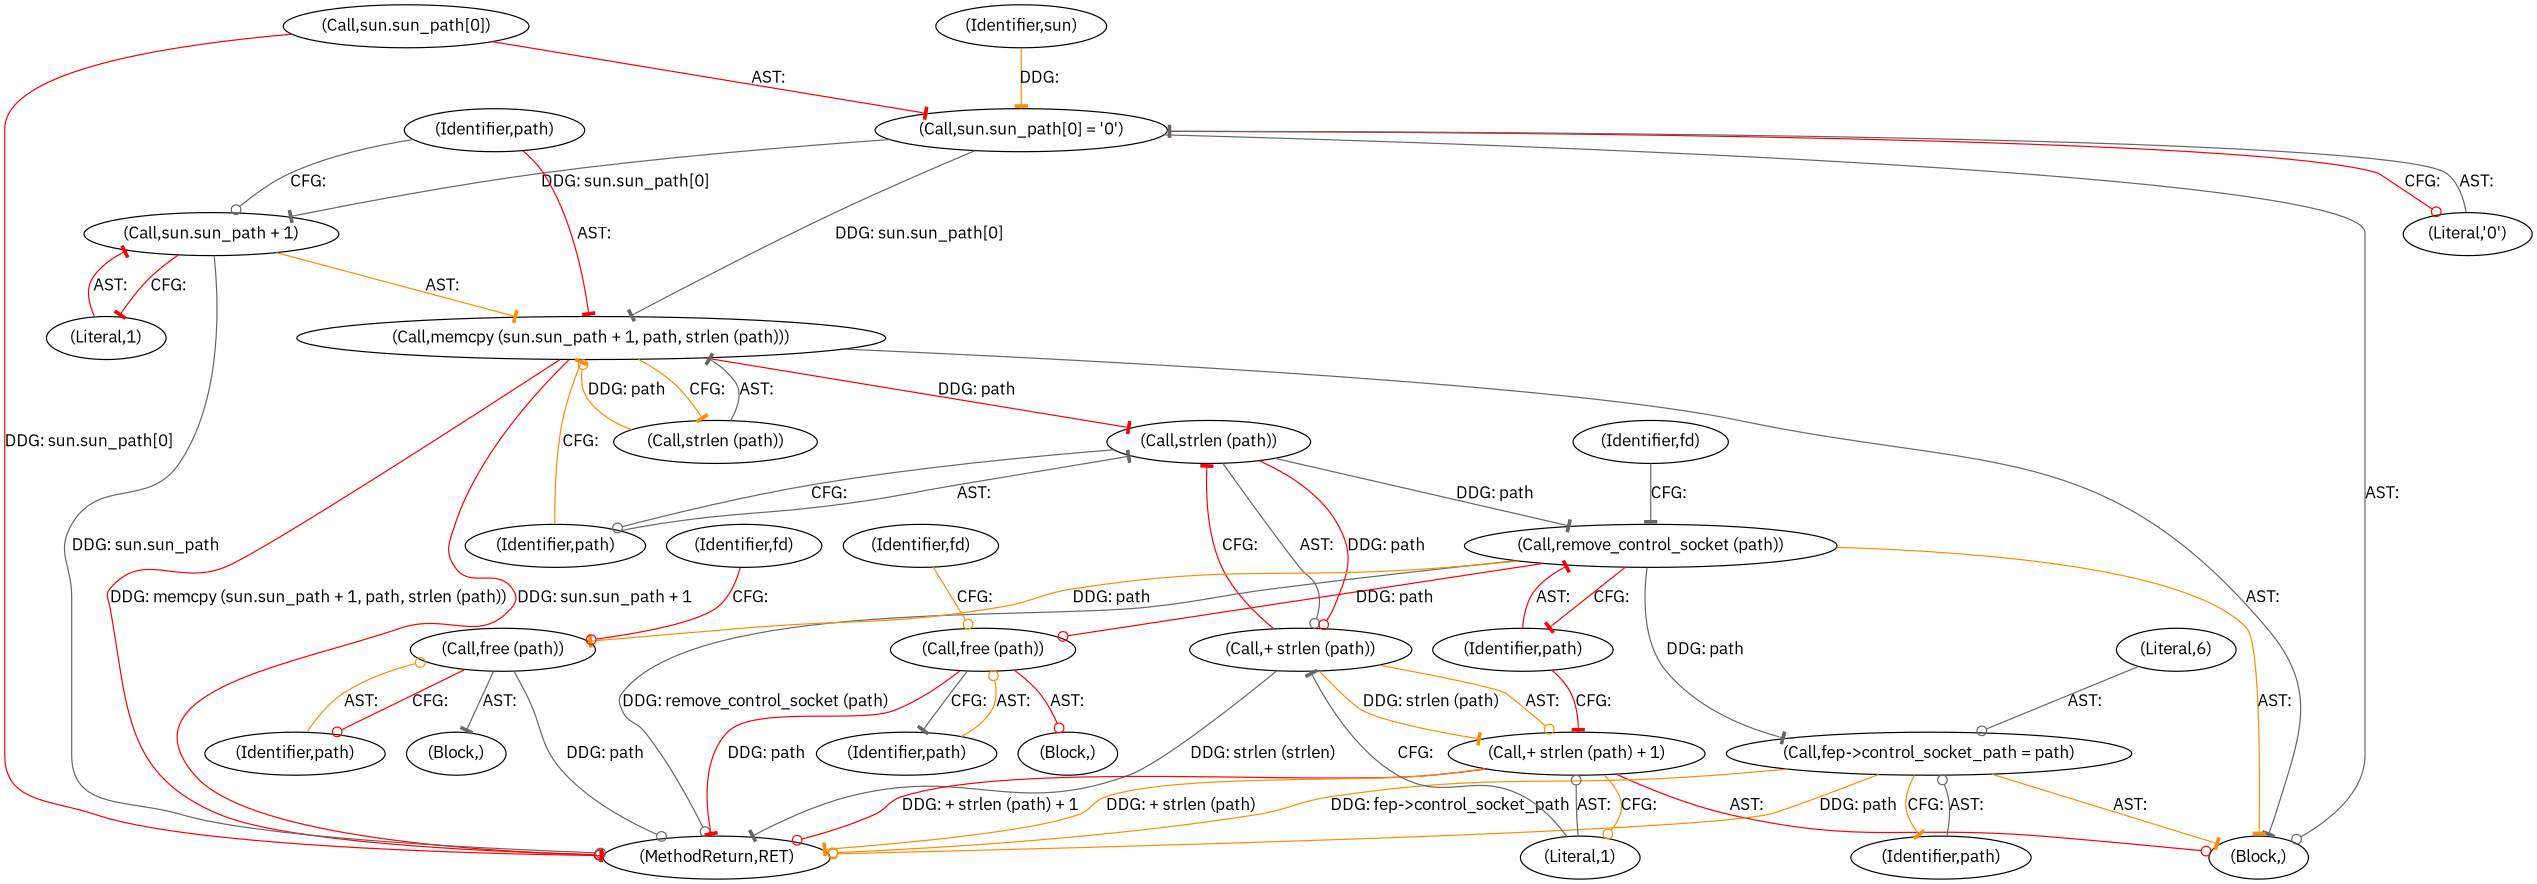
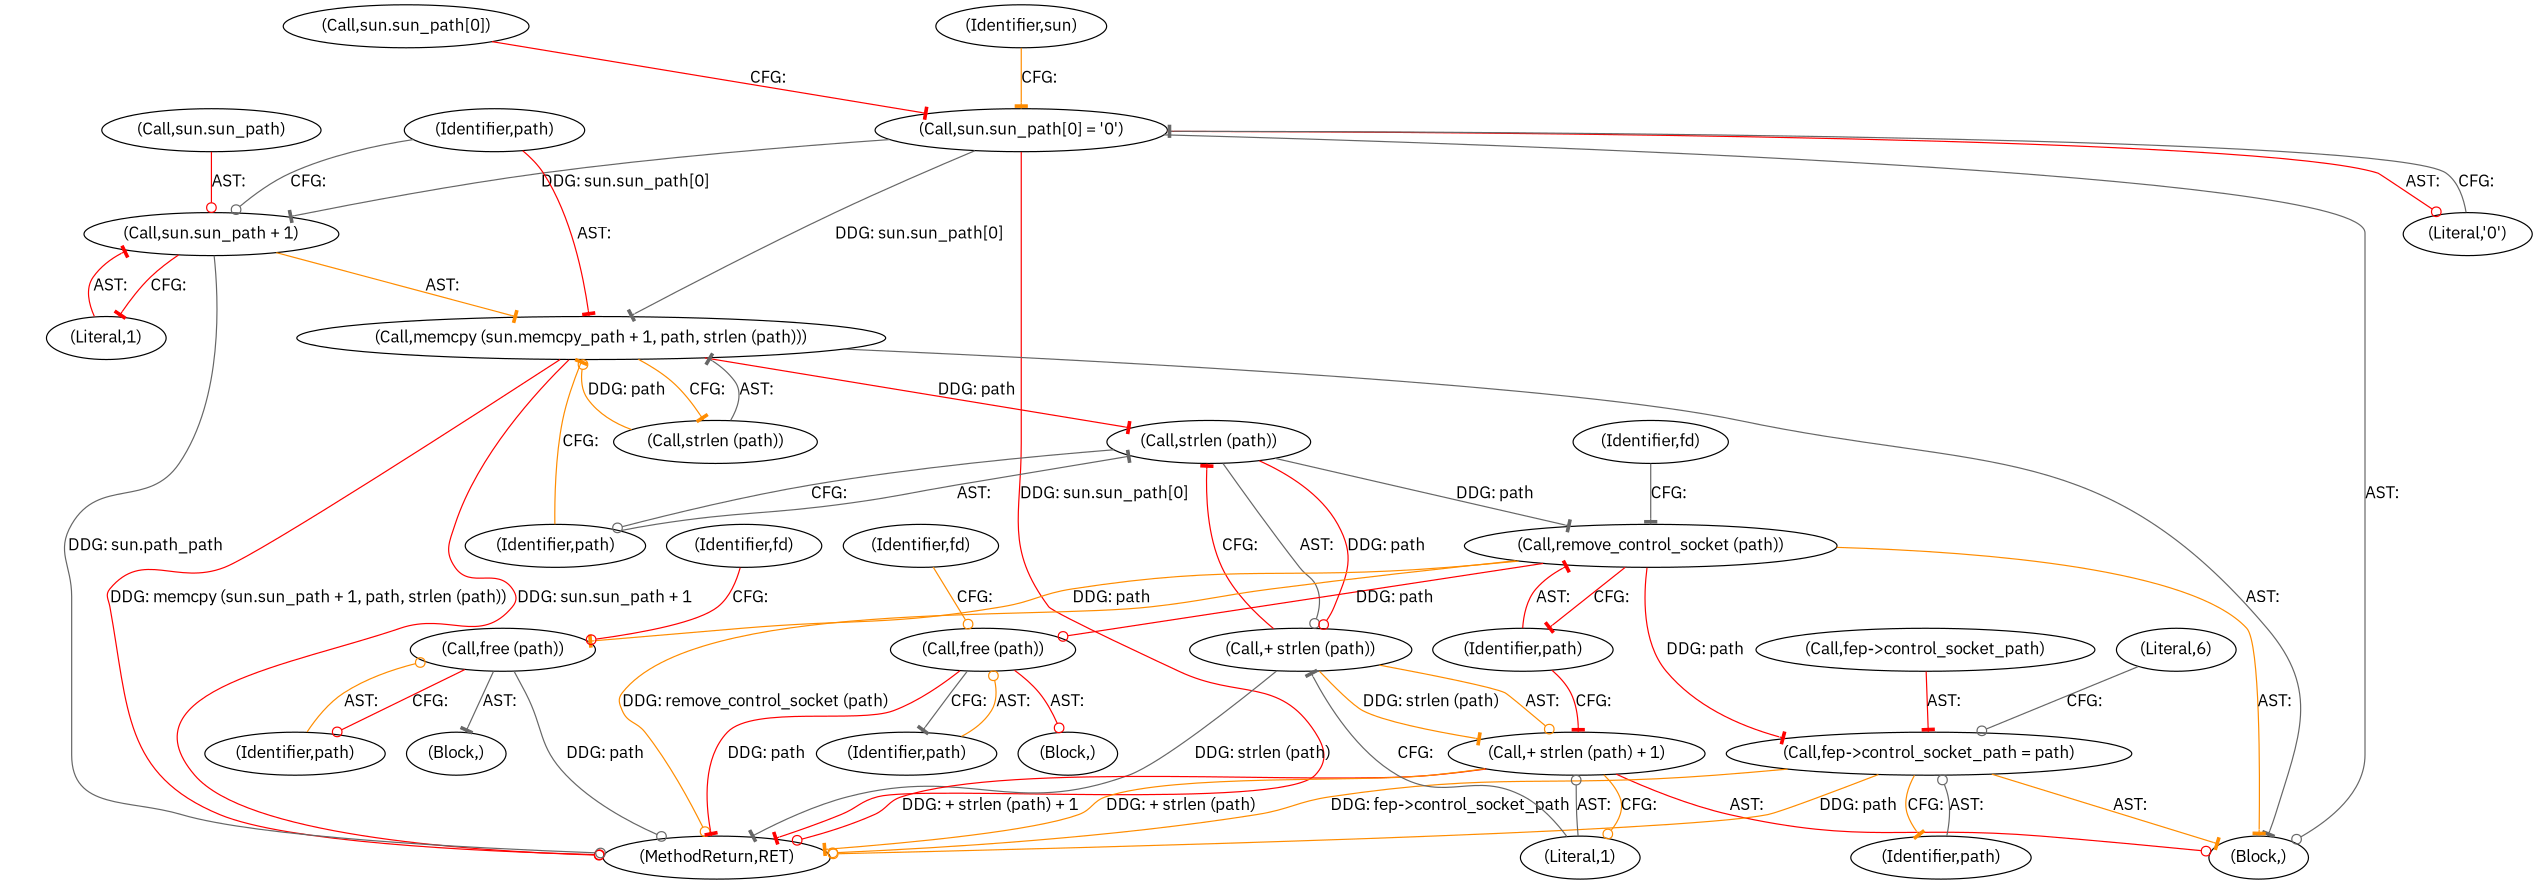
edge "(Call,sun.sun_path[0])" -> "(Call,sun.sun_path[0] = '0')": label "AST: " -> "CFG: "
edge "(Identifier,sun)" -> "(Call,sun.sun_path[0] = '0')": label "DDG: " -> "CFG: "
node "(Call,sun.sun_path)": added
edge "(Call,sun.sun_path[0] = '0')" -> "(Literal,'0')": label "CFG: " -> "AST: "
edge "(Literal,'0')" -> "(Call,sun.sun_path[0] = '0')": label "AST: " -> "CFG: "
node "(Call,memcpy (sun.sun_path + 1, path, strlen (path)))": label "(Call,memcpy (sun.sun_path + 1, path, strlen (path)))" -> "(Call,memcpy (sun.memcpy_path + 1, path, strlen (path)))"
edge "(Call,sun.sun_path + 1)" -> "(MethodReturn,RET)": label "DDG: sun.sun_path" -> "DDG: sun.path_path"
edge "(Call,sun.sun_path[0])" -> "(MethodReturn,RET)": now "(Call,sun.sun_path[0] = '0')" -> "(MethodReturn,RET)"
edge "(Call,remove_control_socket (path))" -> "(MethodReturn,RET)": color gray40 -> darkorange
node "(Call,fep->control_socket_path)": added
edge "(Call,remove_control_socket (path))" -> "(Call,fep->control_socket_path = path)": color gray40 -> red
edge "(Literal,6)" -> "(Call,fep->control_socket_path = path)": label "AST: " -> "CFG: "
edge "(Call,+ strlen (path))" -> "(MethodReturn,RET)": label "DDG: strlen (strlen)" -> "DDG: strlen (path)"
